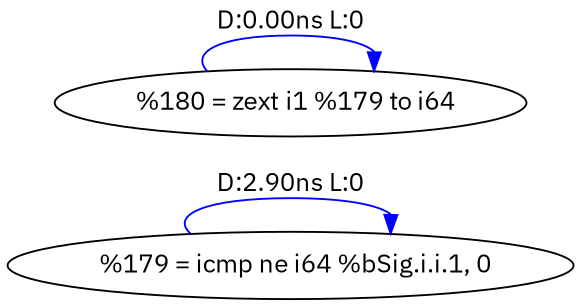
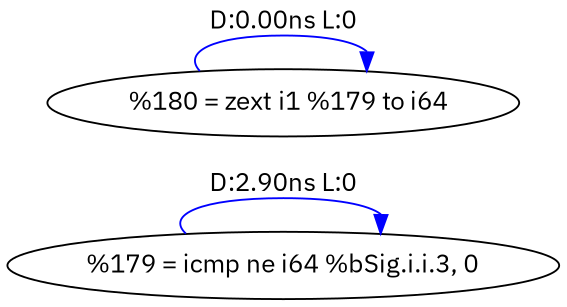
node "%179 = icmp ne i64 %bSig.i.i.1, 0": label "%179 = icmp ne i64 %bSig.i.i.1, 0" -> "%179 = icmp ne i64 %bSig.i.i.3, 0"
